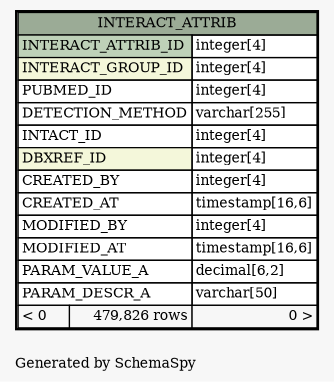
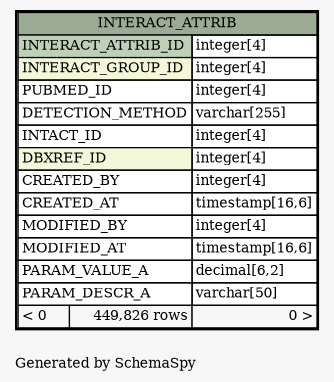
node "INTERACT_ATTRIB": text "479,826 rows" -> "449,826 rows"
